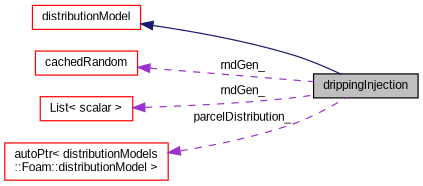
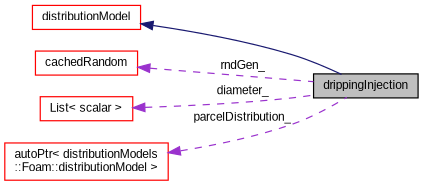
edge "drippingInjection" -> "List< scalar >": label " rndGen_" -> " diameter_"
